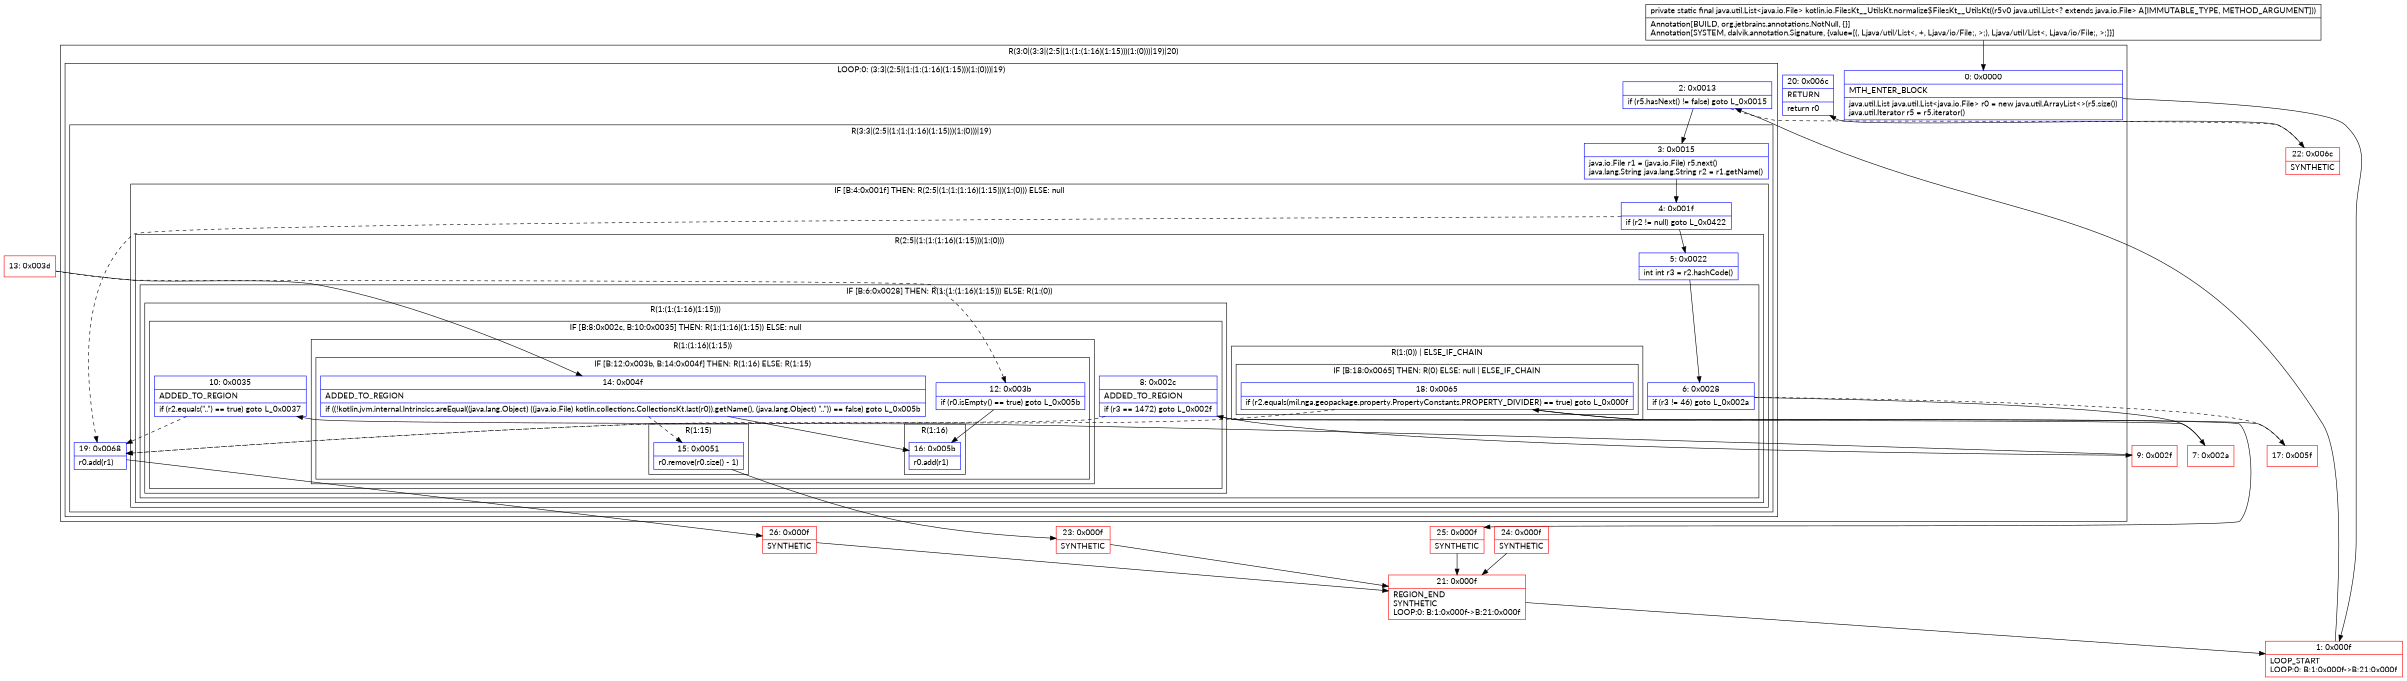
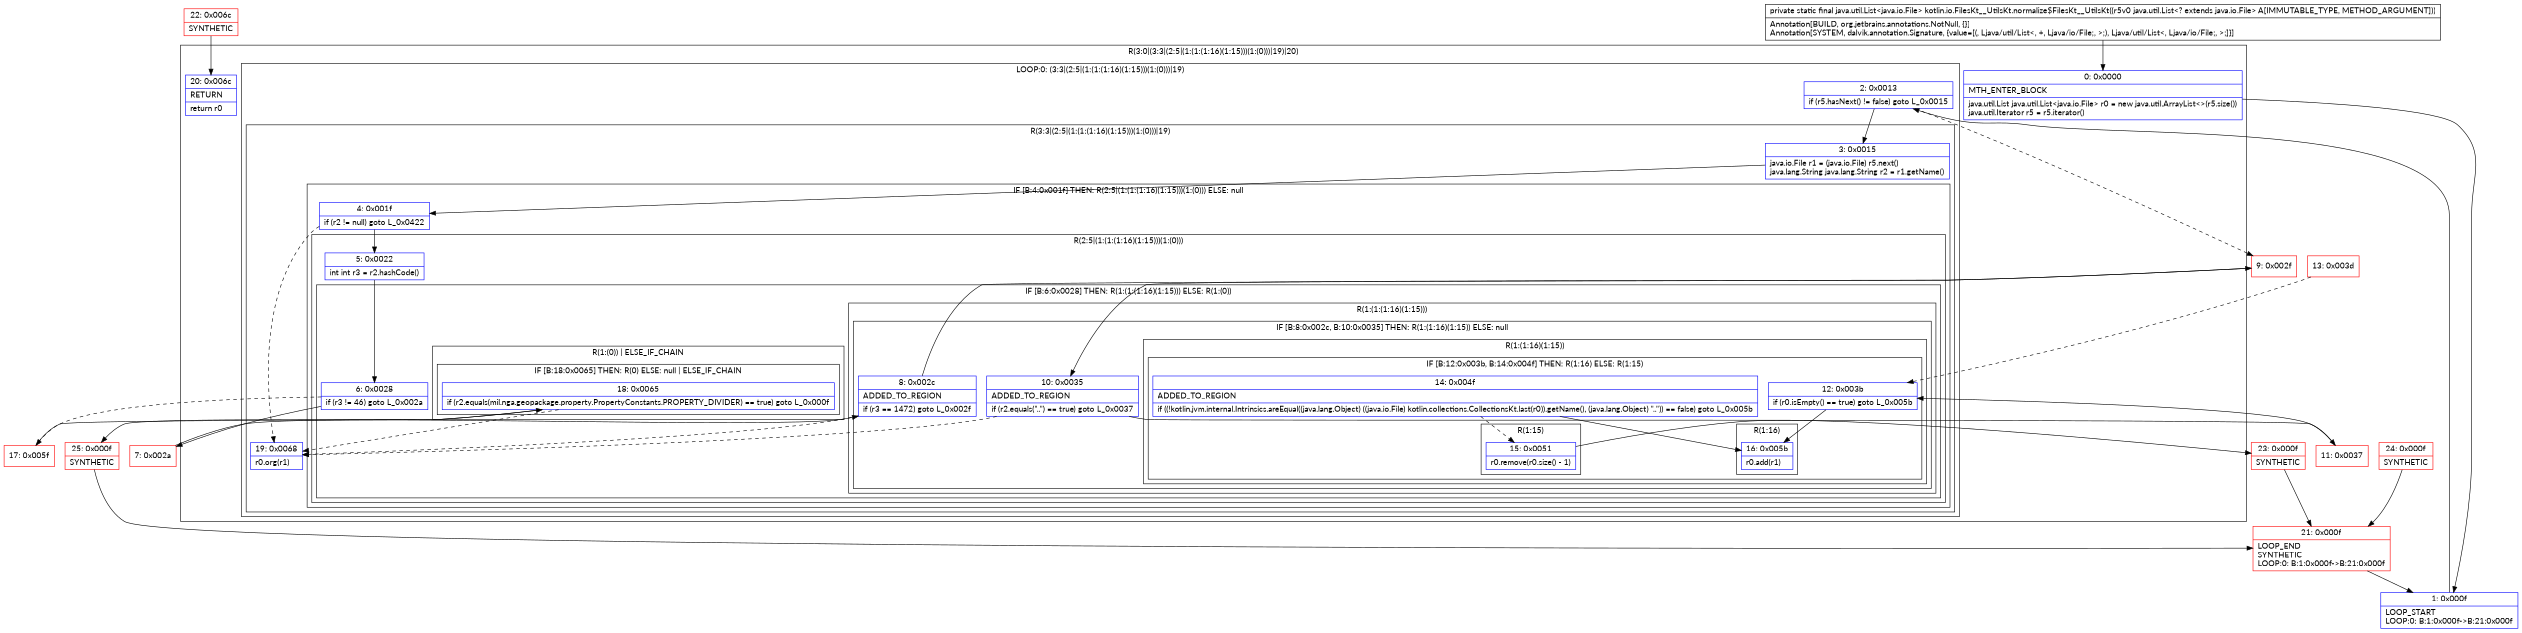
edge "2: 0x0013" -> "22: 0x006c": now "2: 0x0013" -> "9: 0x002f"
edge "13: 0x003d" -> "14: 0x004f": removed
node "11: 0x0037": added
node "19: 0x0068": text "r0.add(r1)" -> "r0.org(r1)"
node "26: 0x000f": removed
node "21: 0x000f": text "REGION_END" -> "LOOP_END"
node "1: 0x000f": color red -> blue
